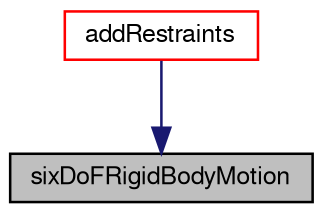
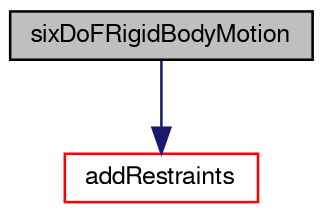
edge "addRestraints" -> "sixDoFRigidBodyMotion": reversed
